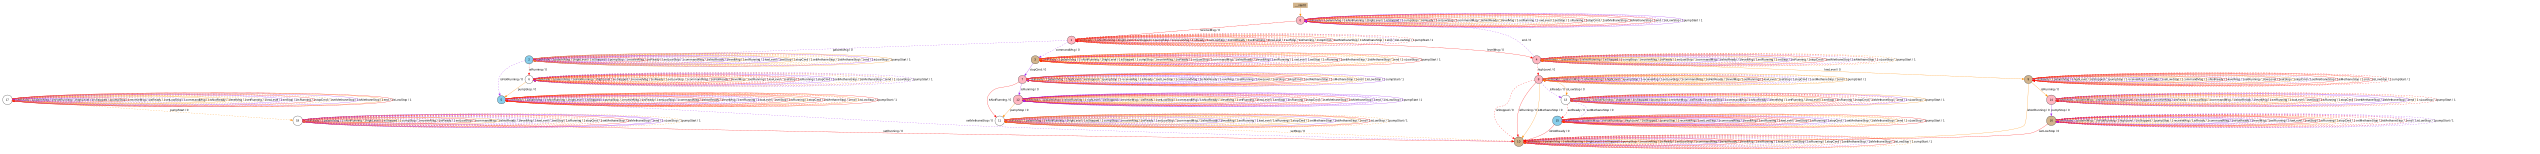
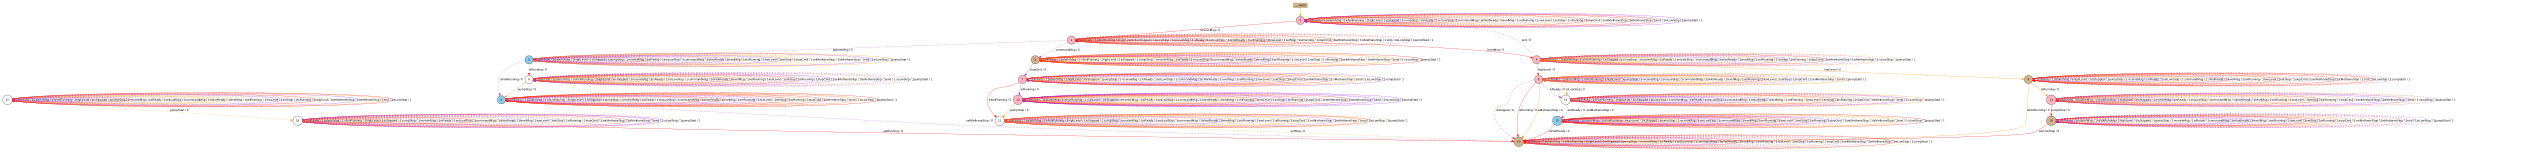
edge "14" -> "16": color purple -> red
